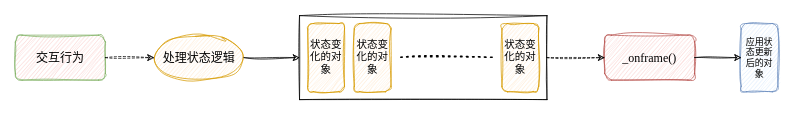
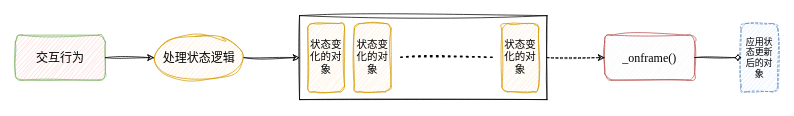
edge "交互行为" -> "处理状态逻辑": style dashed -> solid
node "_onframe()": fillcolor #f8cecc -> #f5f5f5
edge "_onframe()" -> "应用状态更新后的对象": arrowhead classic -> diamond
node "应用状态更新后的对象": style solid -> dashed
